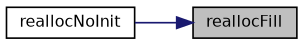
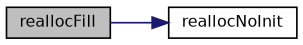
edge "reallocNoInit" -> "reallocFill": reversed
